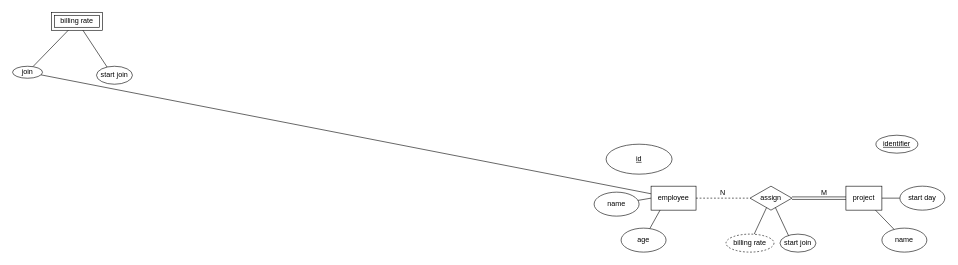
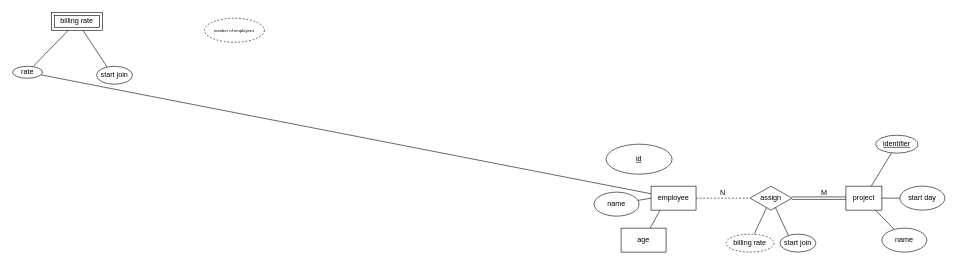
node "number of employees": added
node "join": label "join" -> "rate"
edge "identifier" -- "project": added
node "age": shape ellipse -> rectangle
